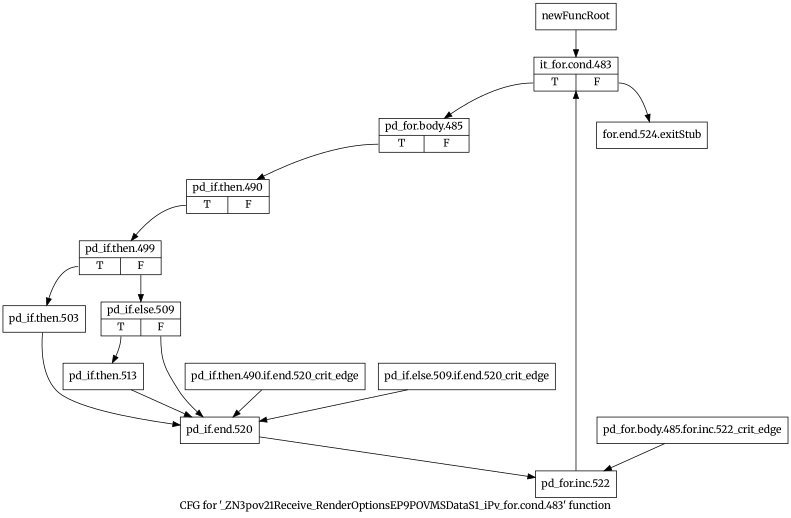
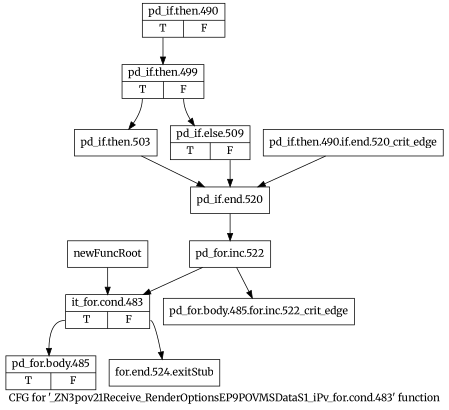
edge "pd_for.body.485" -> "pd_if.then.490": removed
node "pd_if.then.513": removed
node "pd_if.else.509.if.end.520_crit_edge": removed
edge "pd_for.body.485.for.inc.522_crit_edge" -> "pd_for.inc.522": reversed
